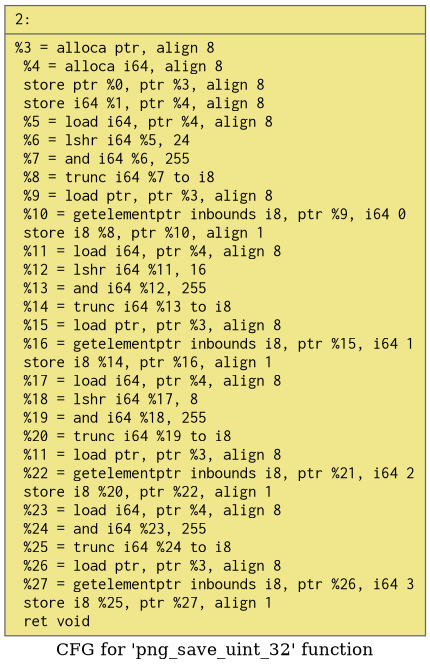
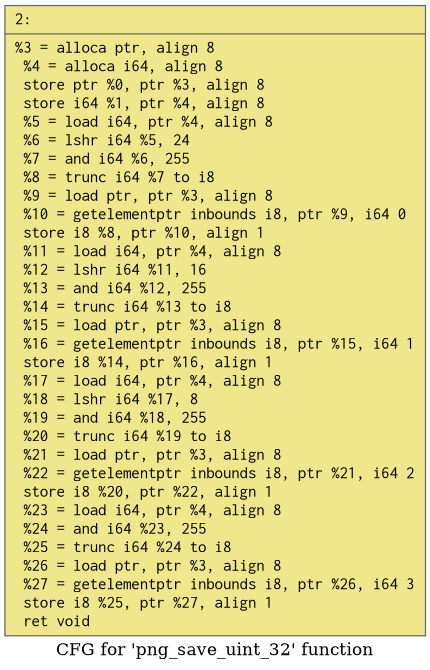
node "2:": text "%11 = load ptr, ptr %3, align 8" -> "%21 = load ptr, ptr %3, align 8"
